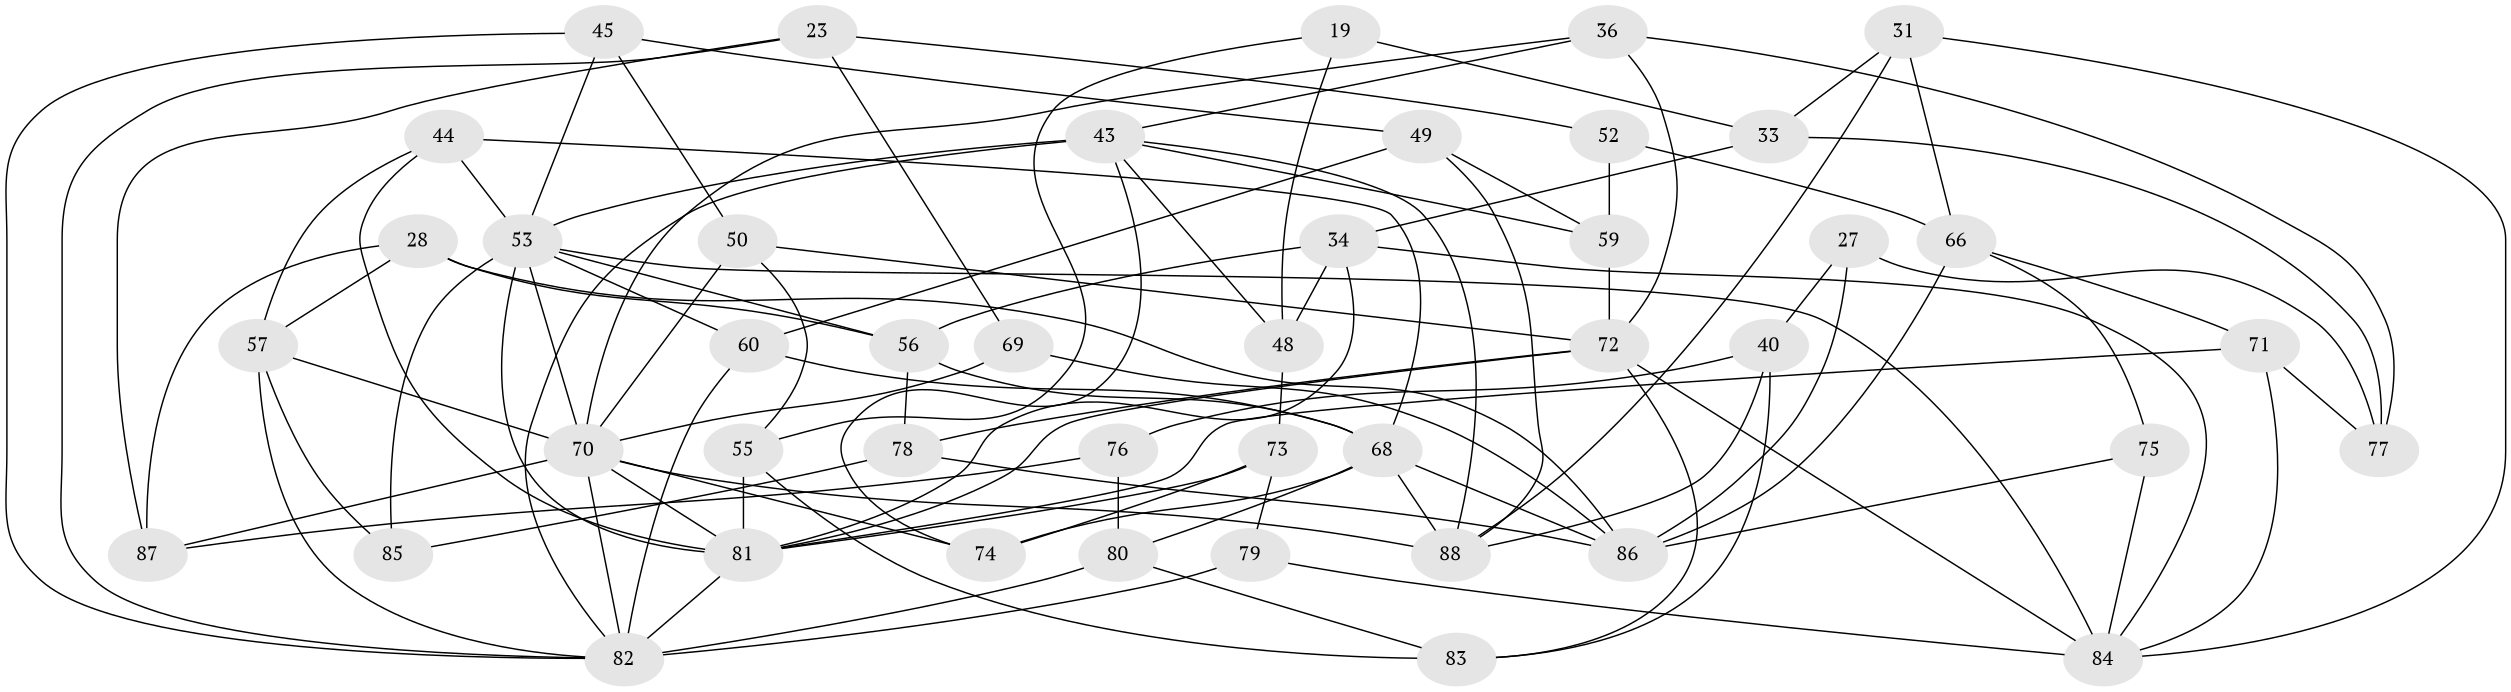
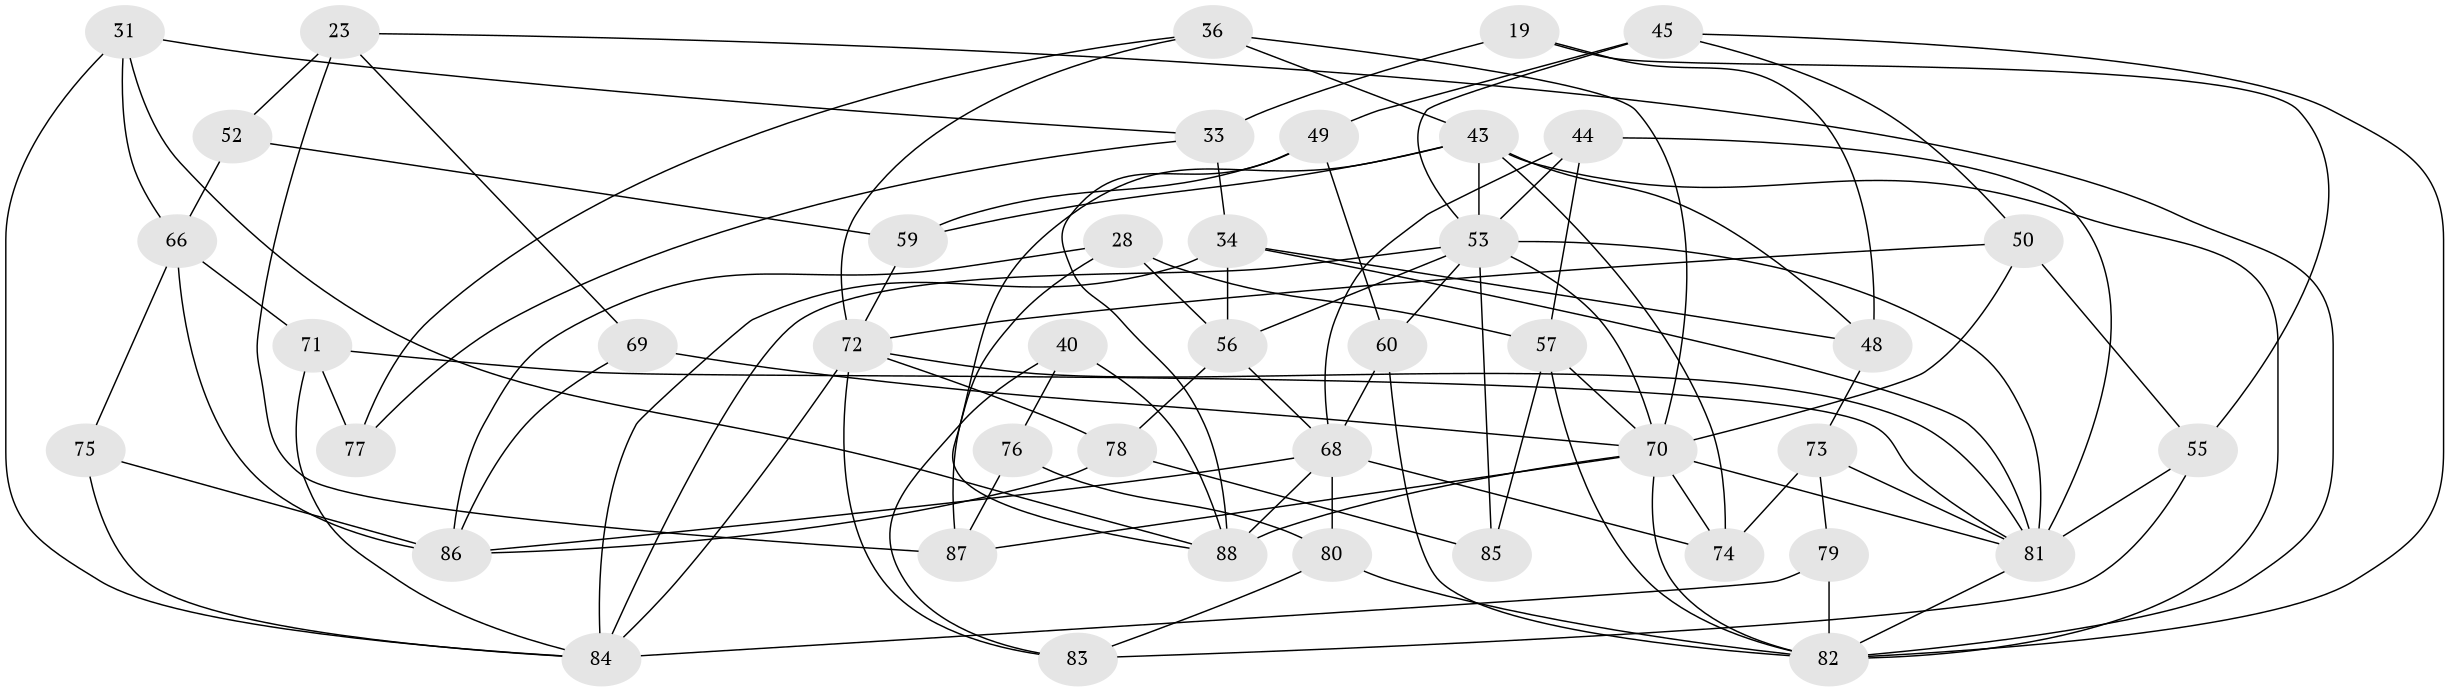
node "27": removed
